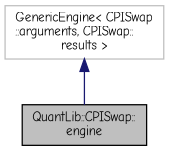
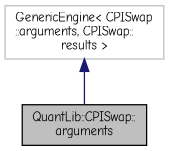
node "QuantLib::CPISwap:: engine": label "QuantLib::CPISwap:: engine" -> "QuantLib::CPISwap:: arguments"
